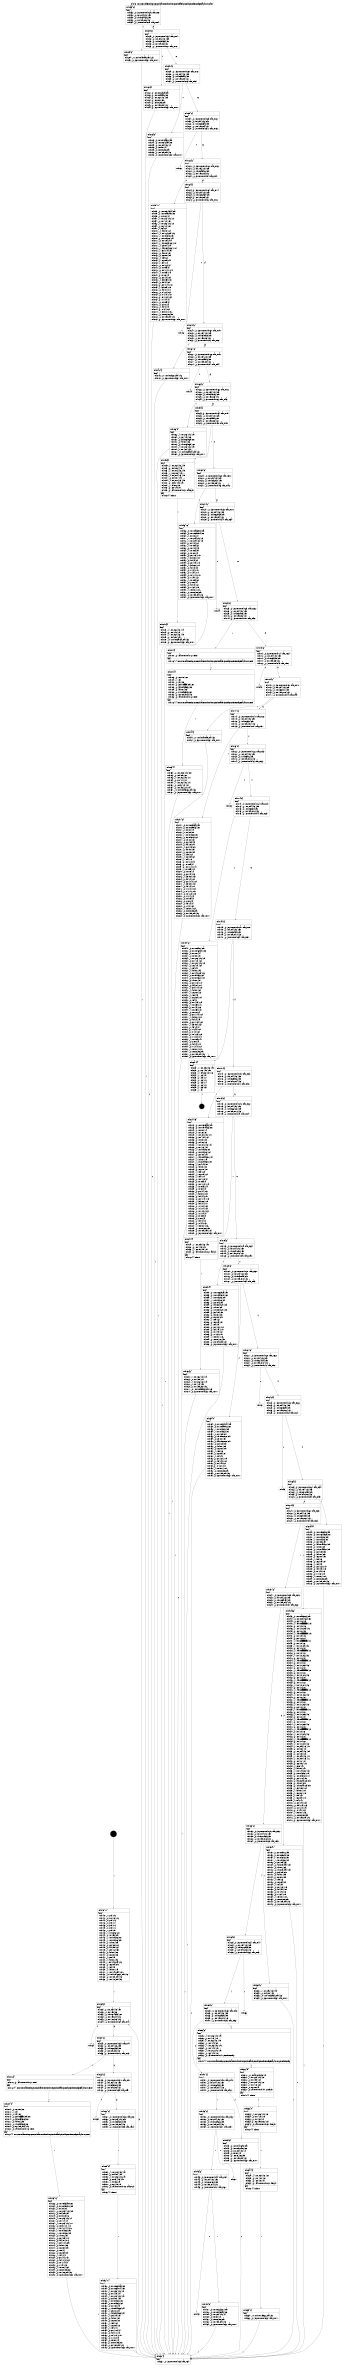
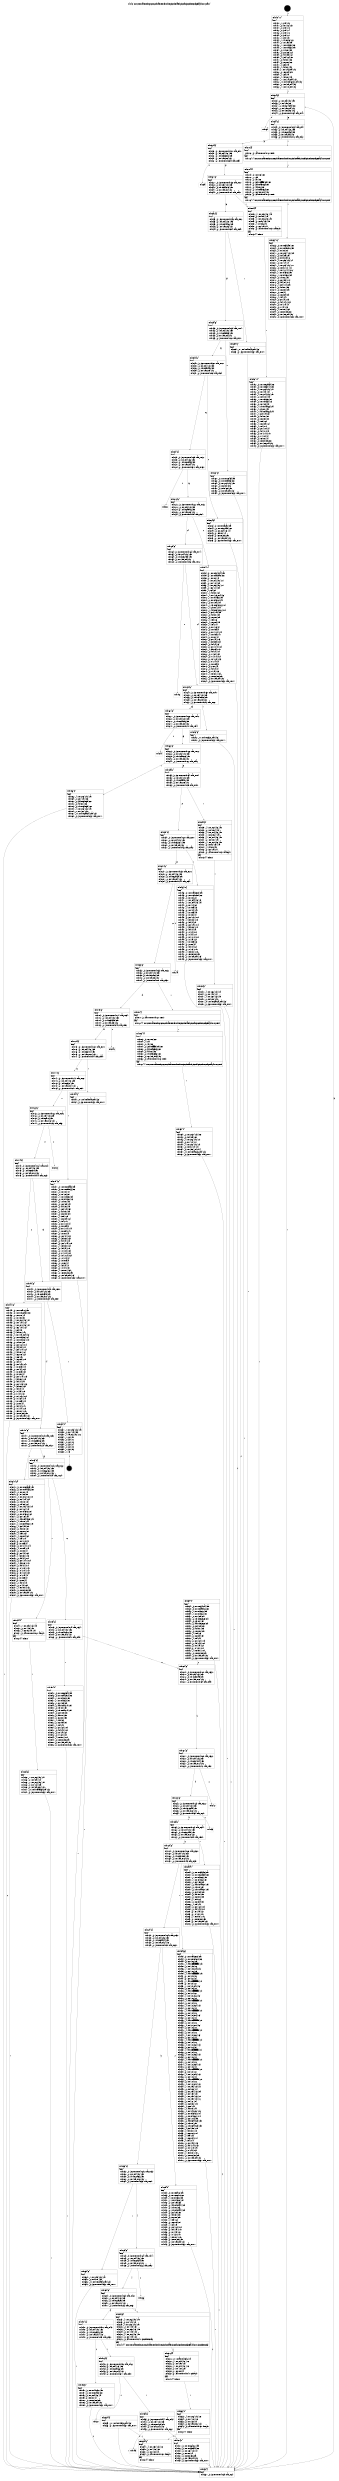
edge "0x401587 [28]" -> "0x4015a3 [28]": added, label "30"
edge "0x40180b [28]" -> "0x401f89 [91]": reversed
edge "0x40234a [15]" -> "0x402359 [15]": reversed
